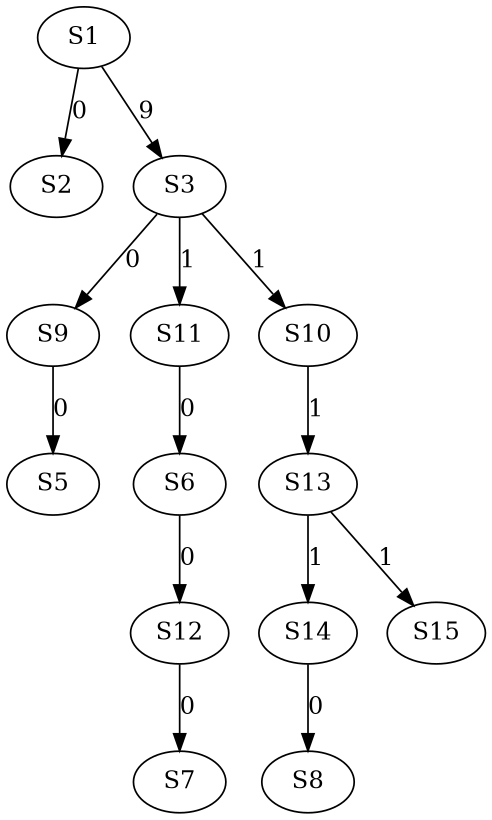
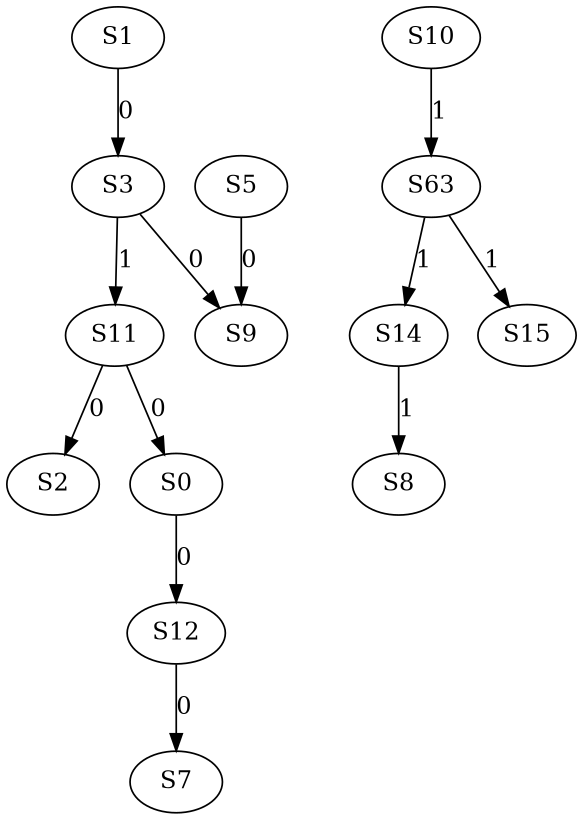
edge "S1" -> "S2": now "S11" -> "S2"
edge "S1" -> "S3": label "9" -> "0"
edge "S3" -> "S10": removed, label "1"
edge "S9" -> "S5": reversed
node "S6": label "S6" -> "S0"
node "S13": label "S13" -> "S63"
edge "S14" -> "S8": label "0" -> "1"
